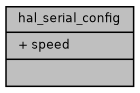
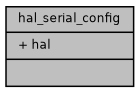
node "hal_serial_config": text "+ speed" -> "+ hal"
